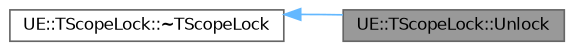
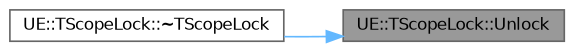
edge "UE::TScopeLock::Unlock" -> "UE::TScopeLock::~TScopeLock": reversed
